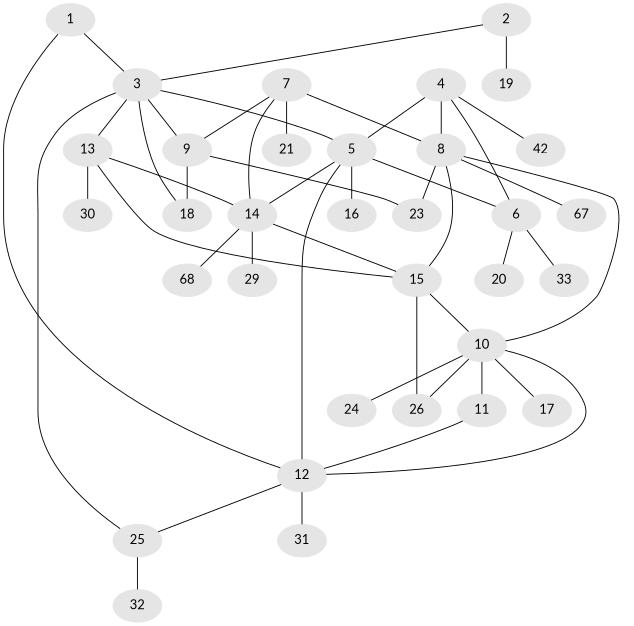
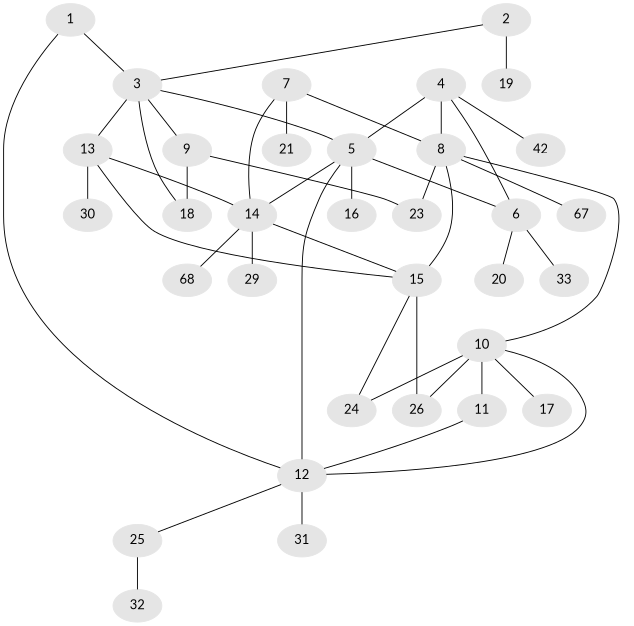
edge "7" -- "9": removed
edge "3" -- "25": removed
edge "15" -- "10": now "15" -- "24"
